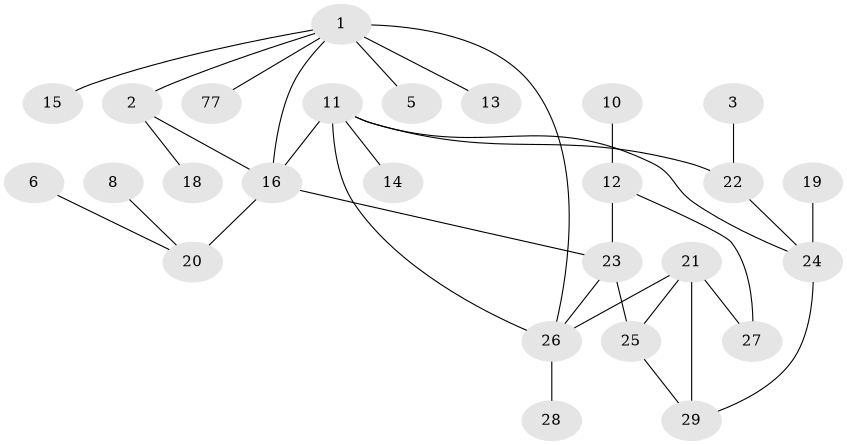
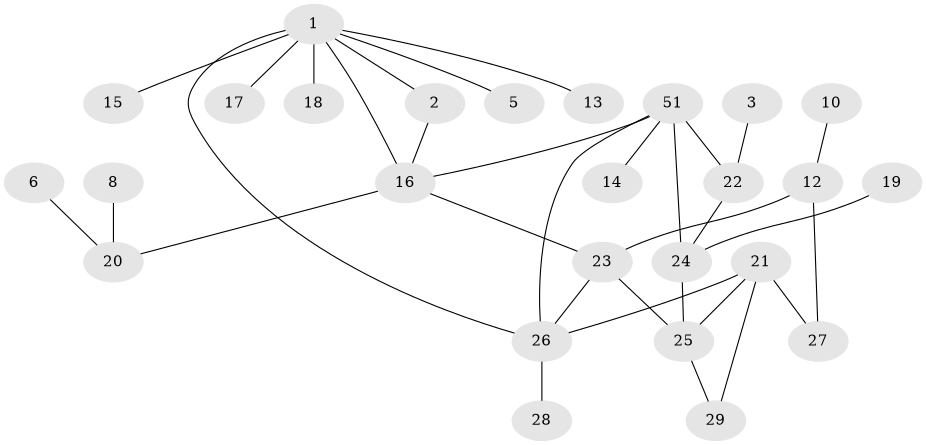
node "77": label "77" -> "17"
node "11": label "11" -> "51"
edge "2" -- "18": now "1" -- "18"
edge "24" -- "29": now "24" -- "25"
